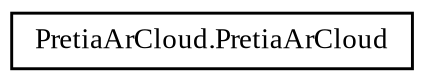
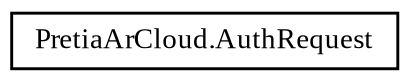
node "PretiaArCloud.PretiaArCloud": label "PretiaArCloud.PretiaArCloud" -> "PretiaArCloud.AuthRequest"
